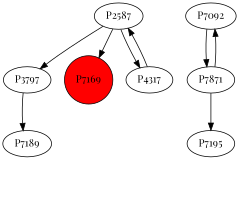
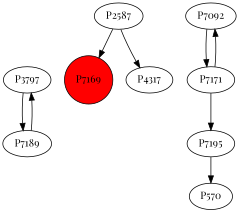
edge "P2587" -> "P3797": now "P7189" -> "P3797"
edge "P4317" -> "P2587": removed
node "P7871": label "P7871" -> "P7171"
node "P570": added
